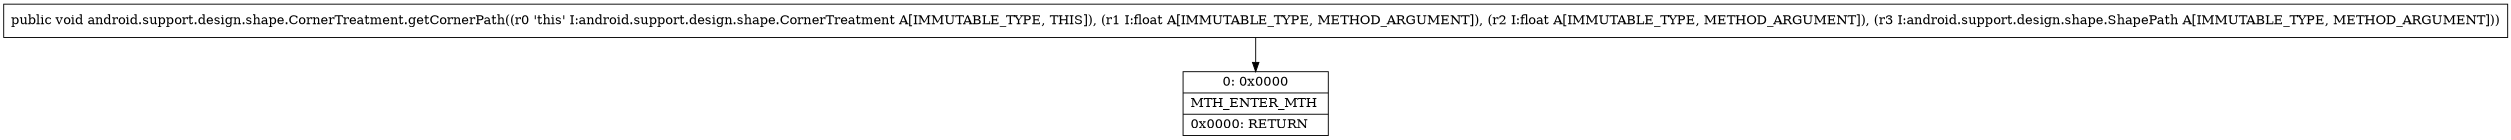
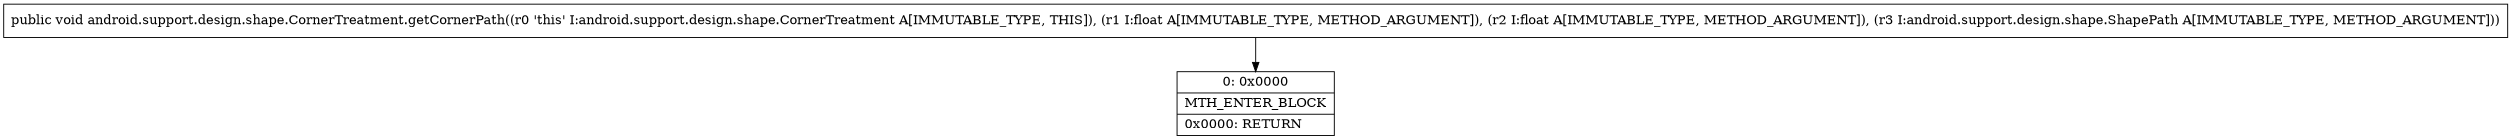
node "0: 0x0000": text "MTH_ENTER_MTH" -> "MTH_ENTER_BLOCK"
